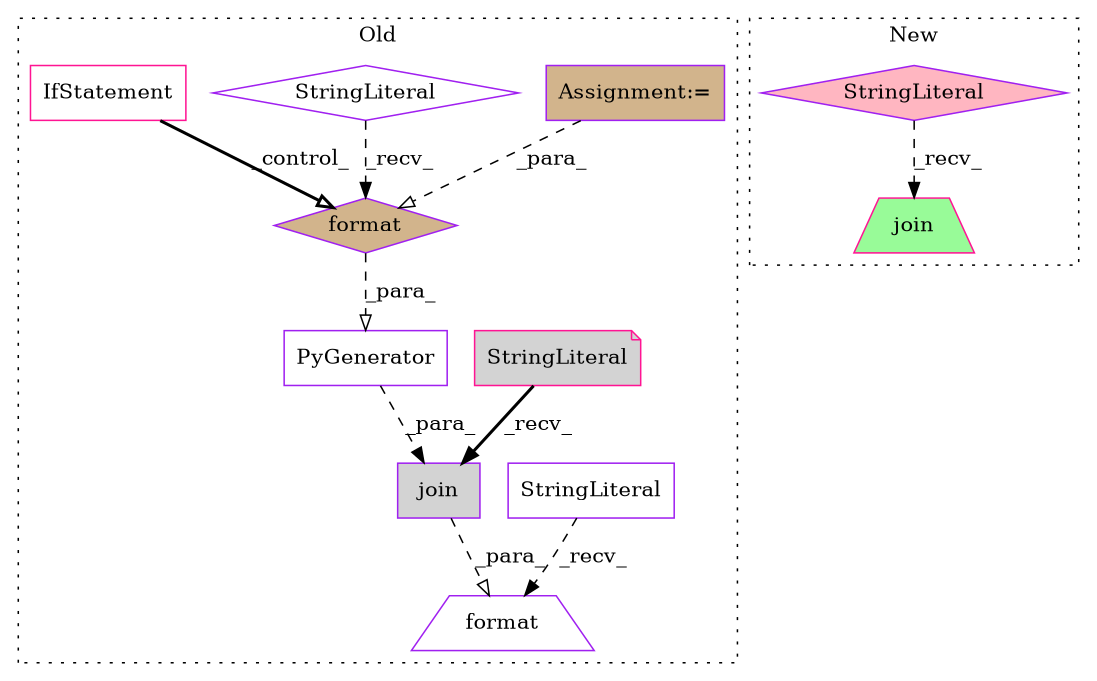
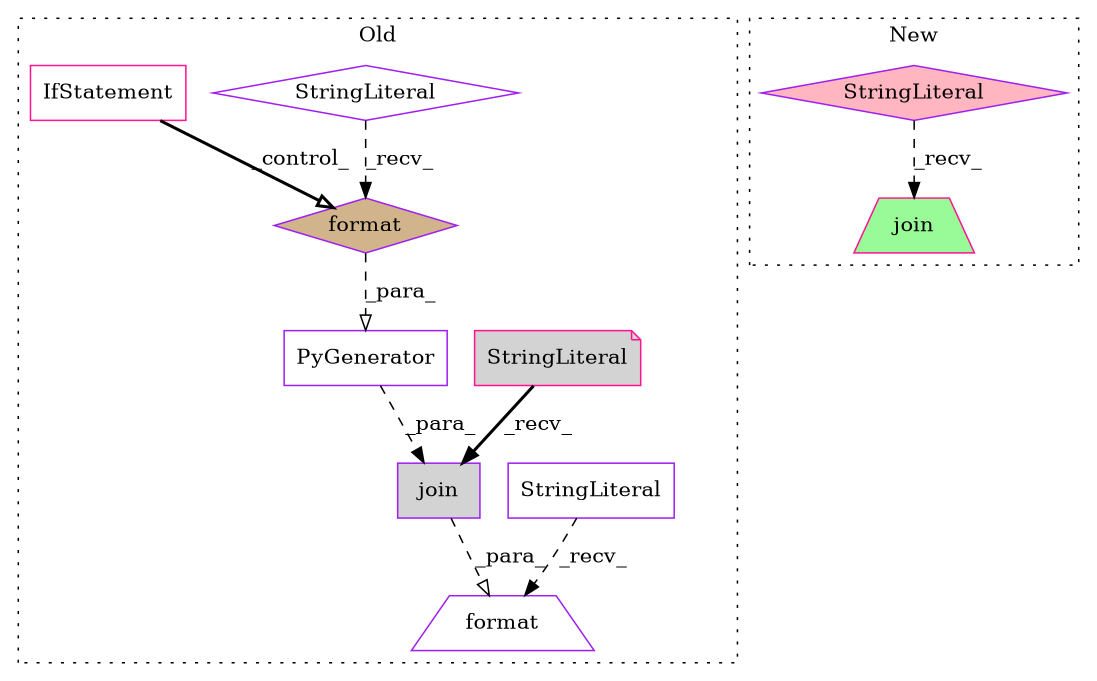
node "Assignment:=": removed
